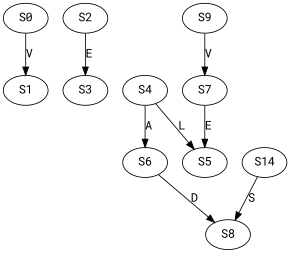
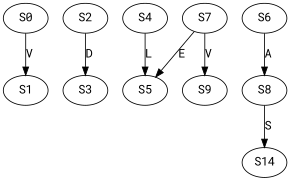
edge "S9" -> "S7": reversed
edge "S2" -> "S3": label "E" -> "D"
edge "S4" -> "S6": removed, label "A"
edge "S14" -> "S8": reversed
edge "S6" -> "S8": label "D" -> "A"
